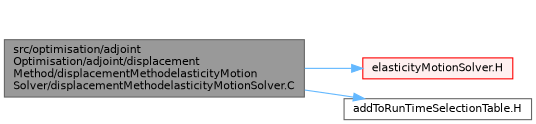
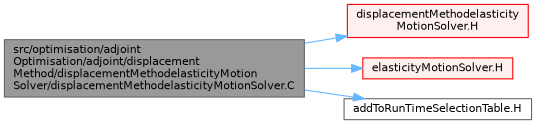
node "displacementMethodelasticity MotionSolver.H": added
